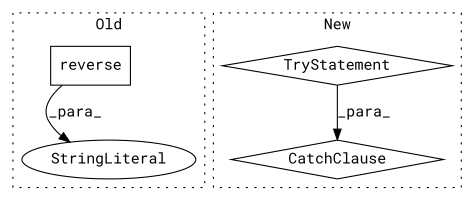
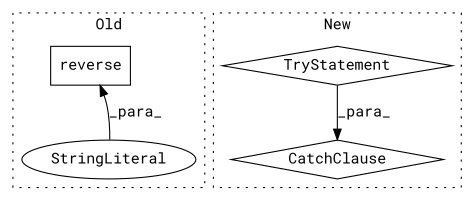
edge "reverse" -> "StringLiteral": reversed
